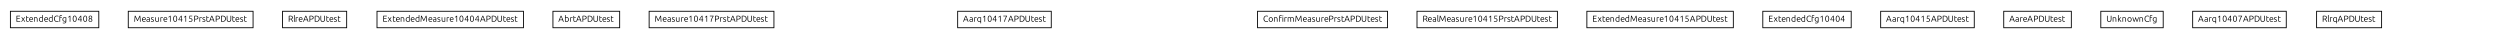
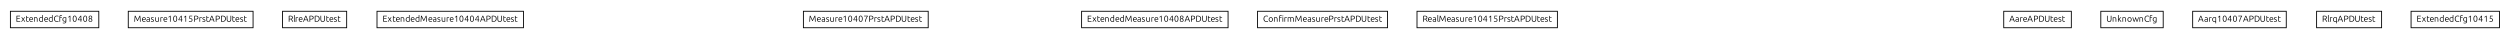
node "AbrtAPDUtest": removed
node "Measure10417PrstAPDUtest": removed
node "Measure10407PrstAPDUtest": added
node "Aarq10417APDUtest": removed
node "ExtendedMeasure10408APDUtest": added
node "ExtendedMeasure10415APDUtest": removed
node "ExtendedCfg10404": removed
node "Aarq10415APDUtest": removed
node "ExtendedCfg10415": added
